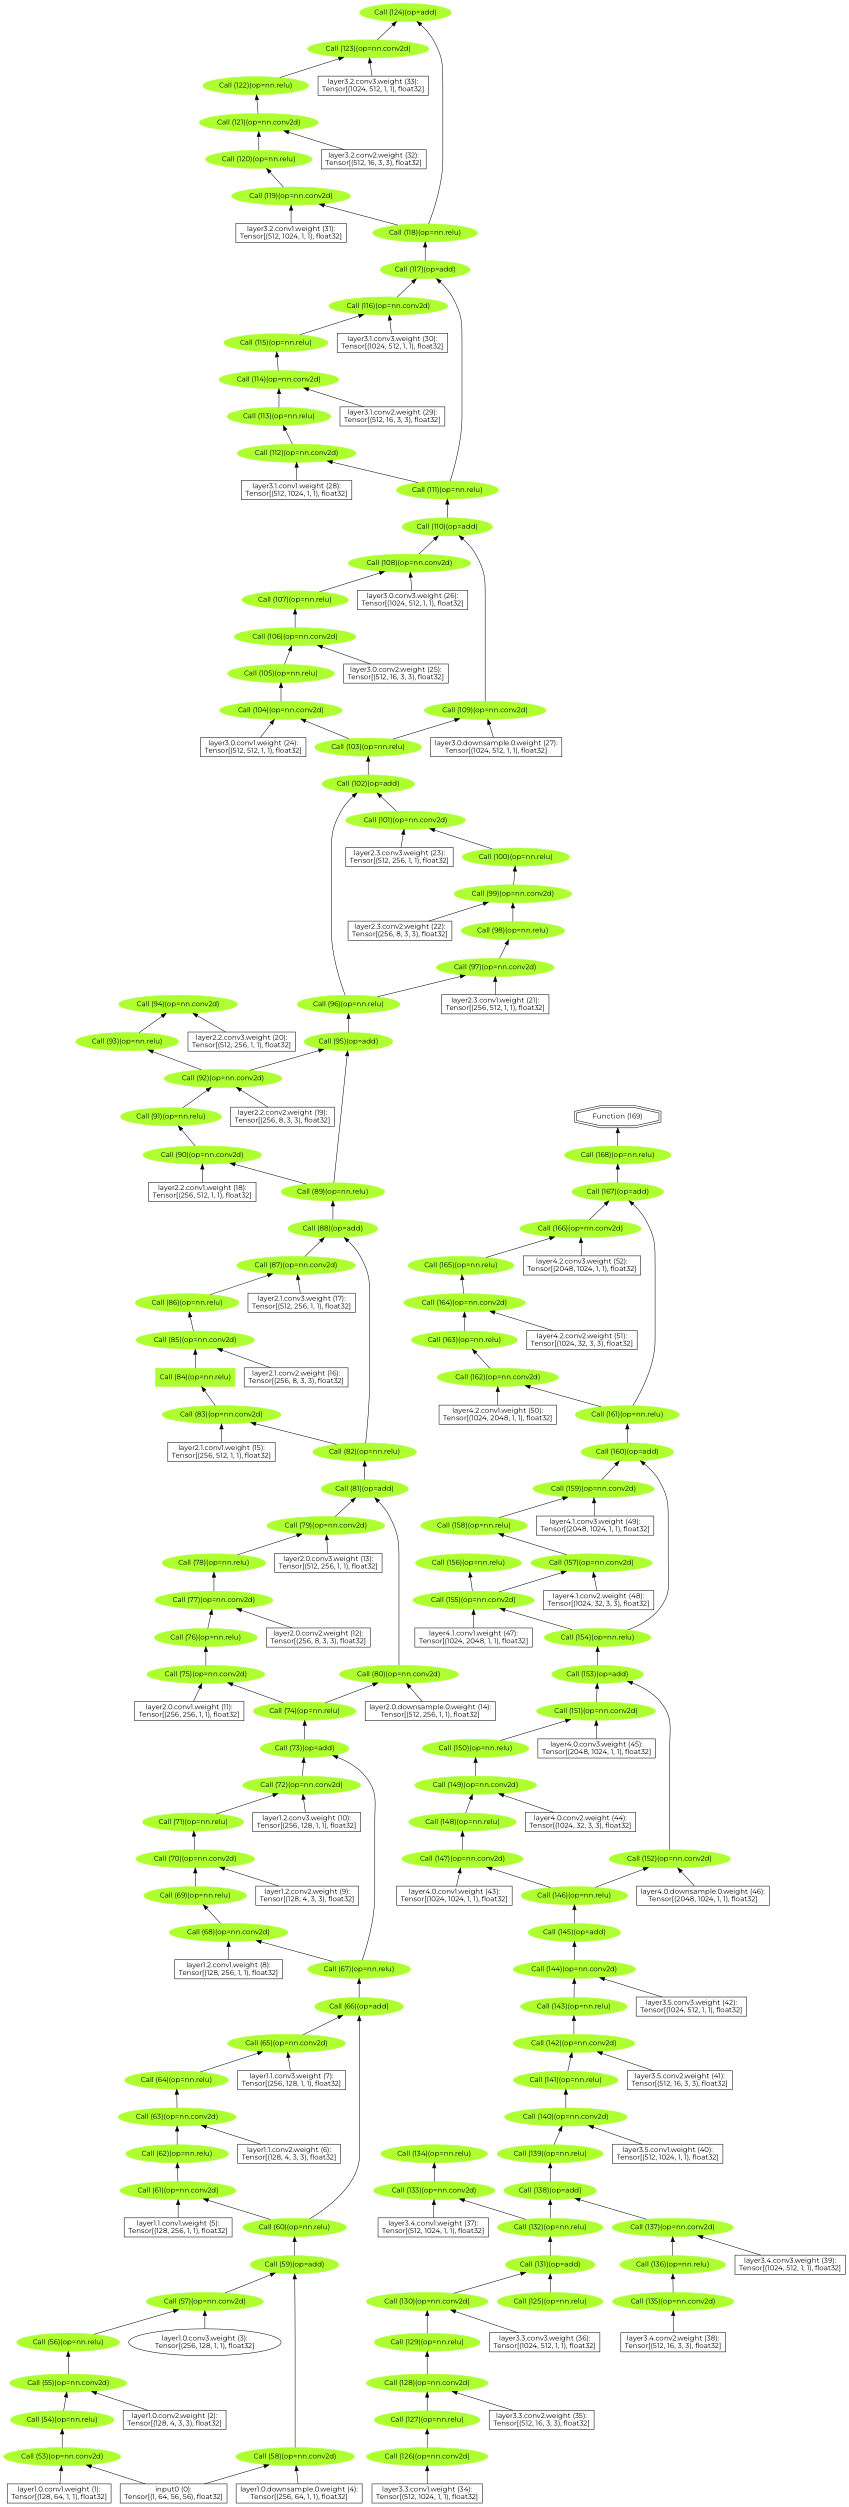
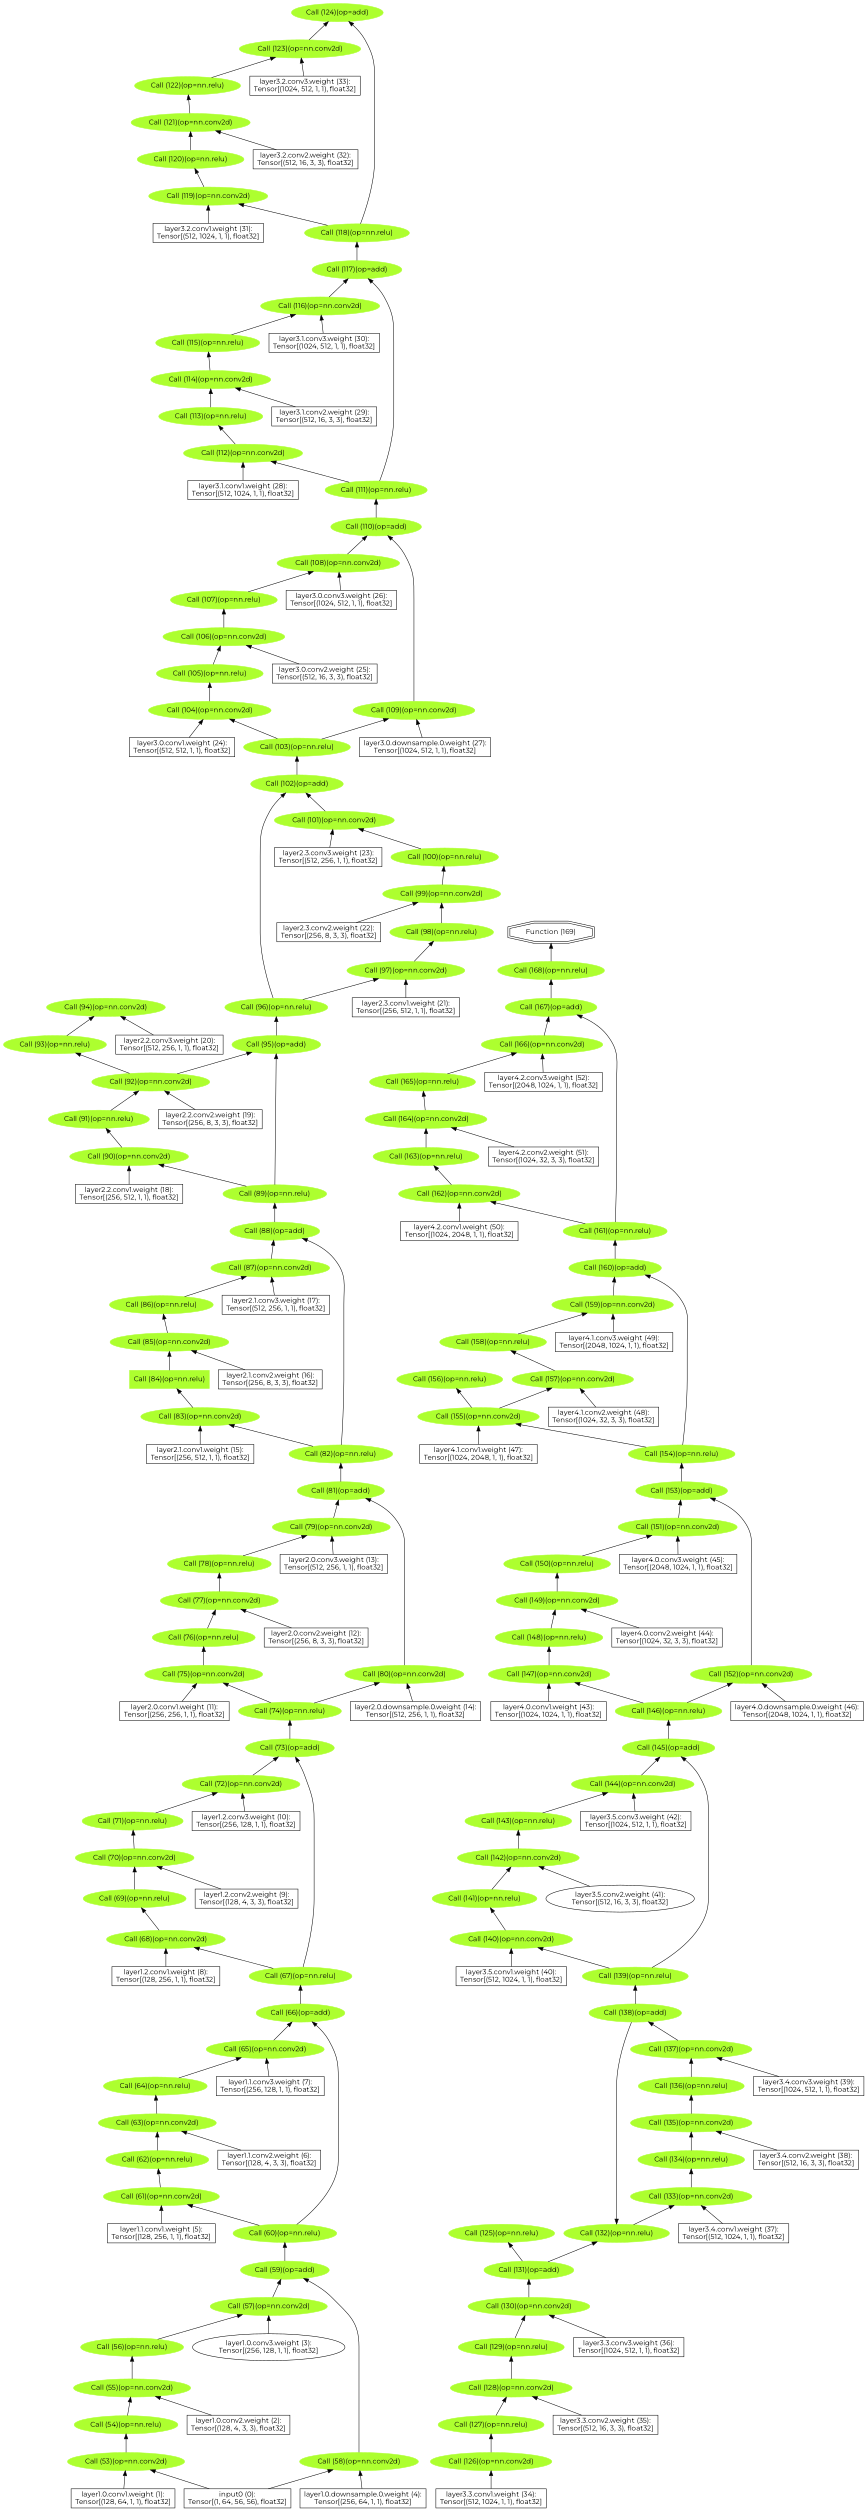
edge "Call (139)(op=nn.relu)" -> "Call (145)(op=add)": added
node "layer3.5.conv2.weight (41): Tensor[(512, 16, 3, 3), float32]": shape box -> ellipse
edge "Call (134)(op=nn.relu)" -> "Call (135)(op=nn.conv2d)": added
edge "Call (132)(op=nn.relu)" -> "Call (138)(op=add)": reversed
edge "Call (125)(op=nn.relu)" -> "Call (131)(op=add)": reversed
